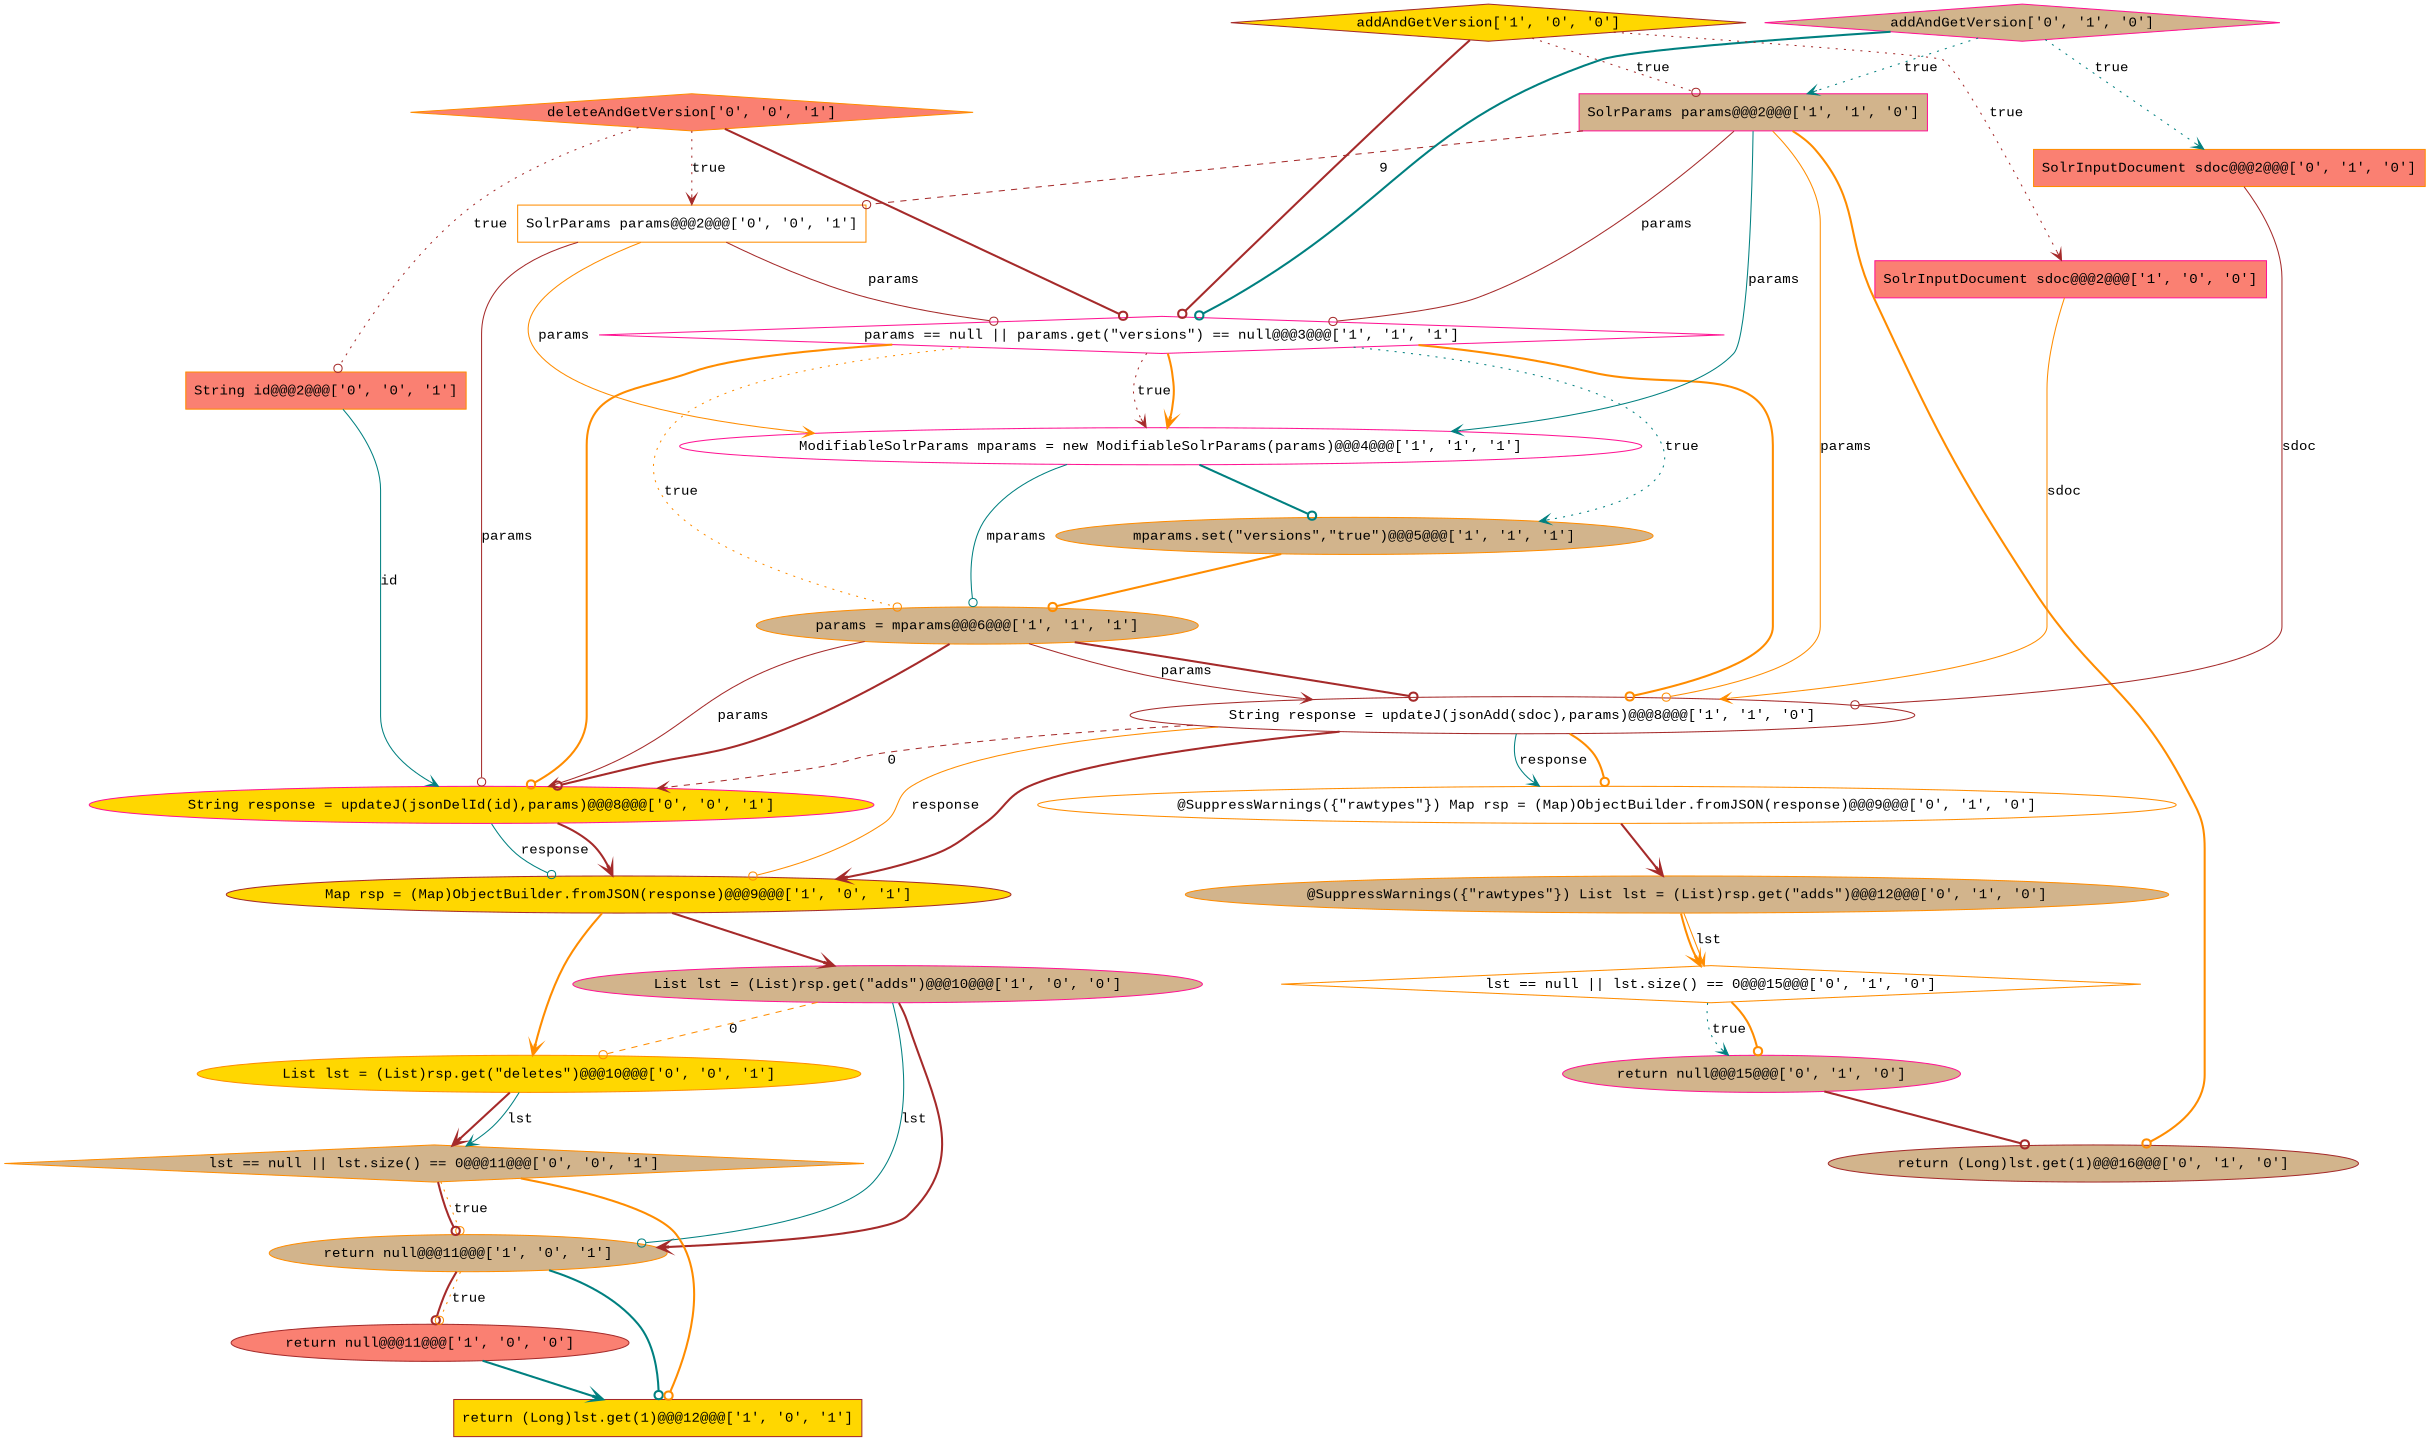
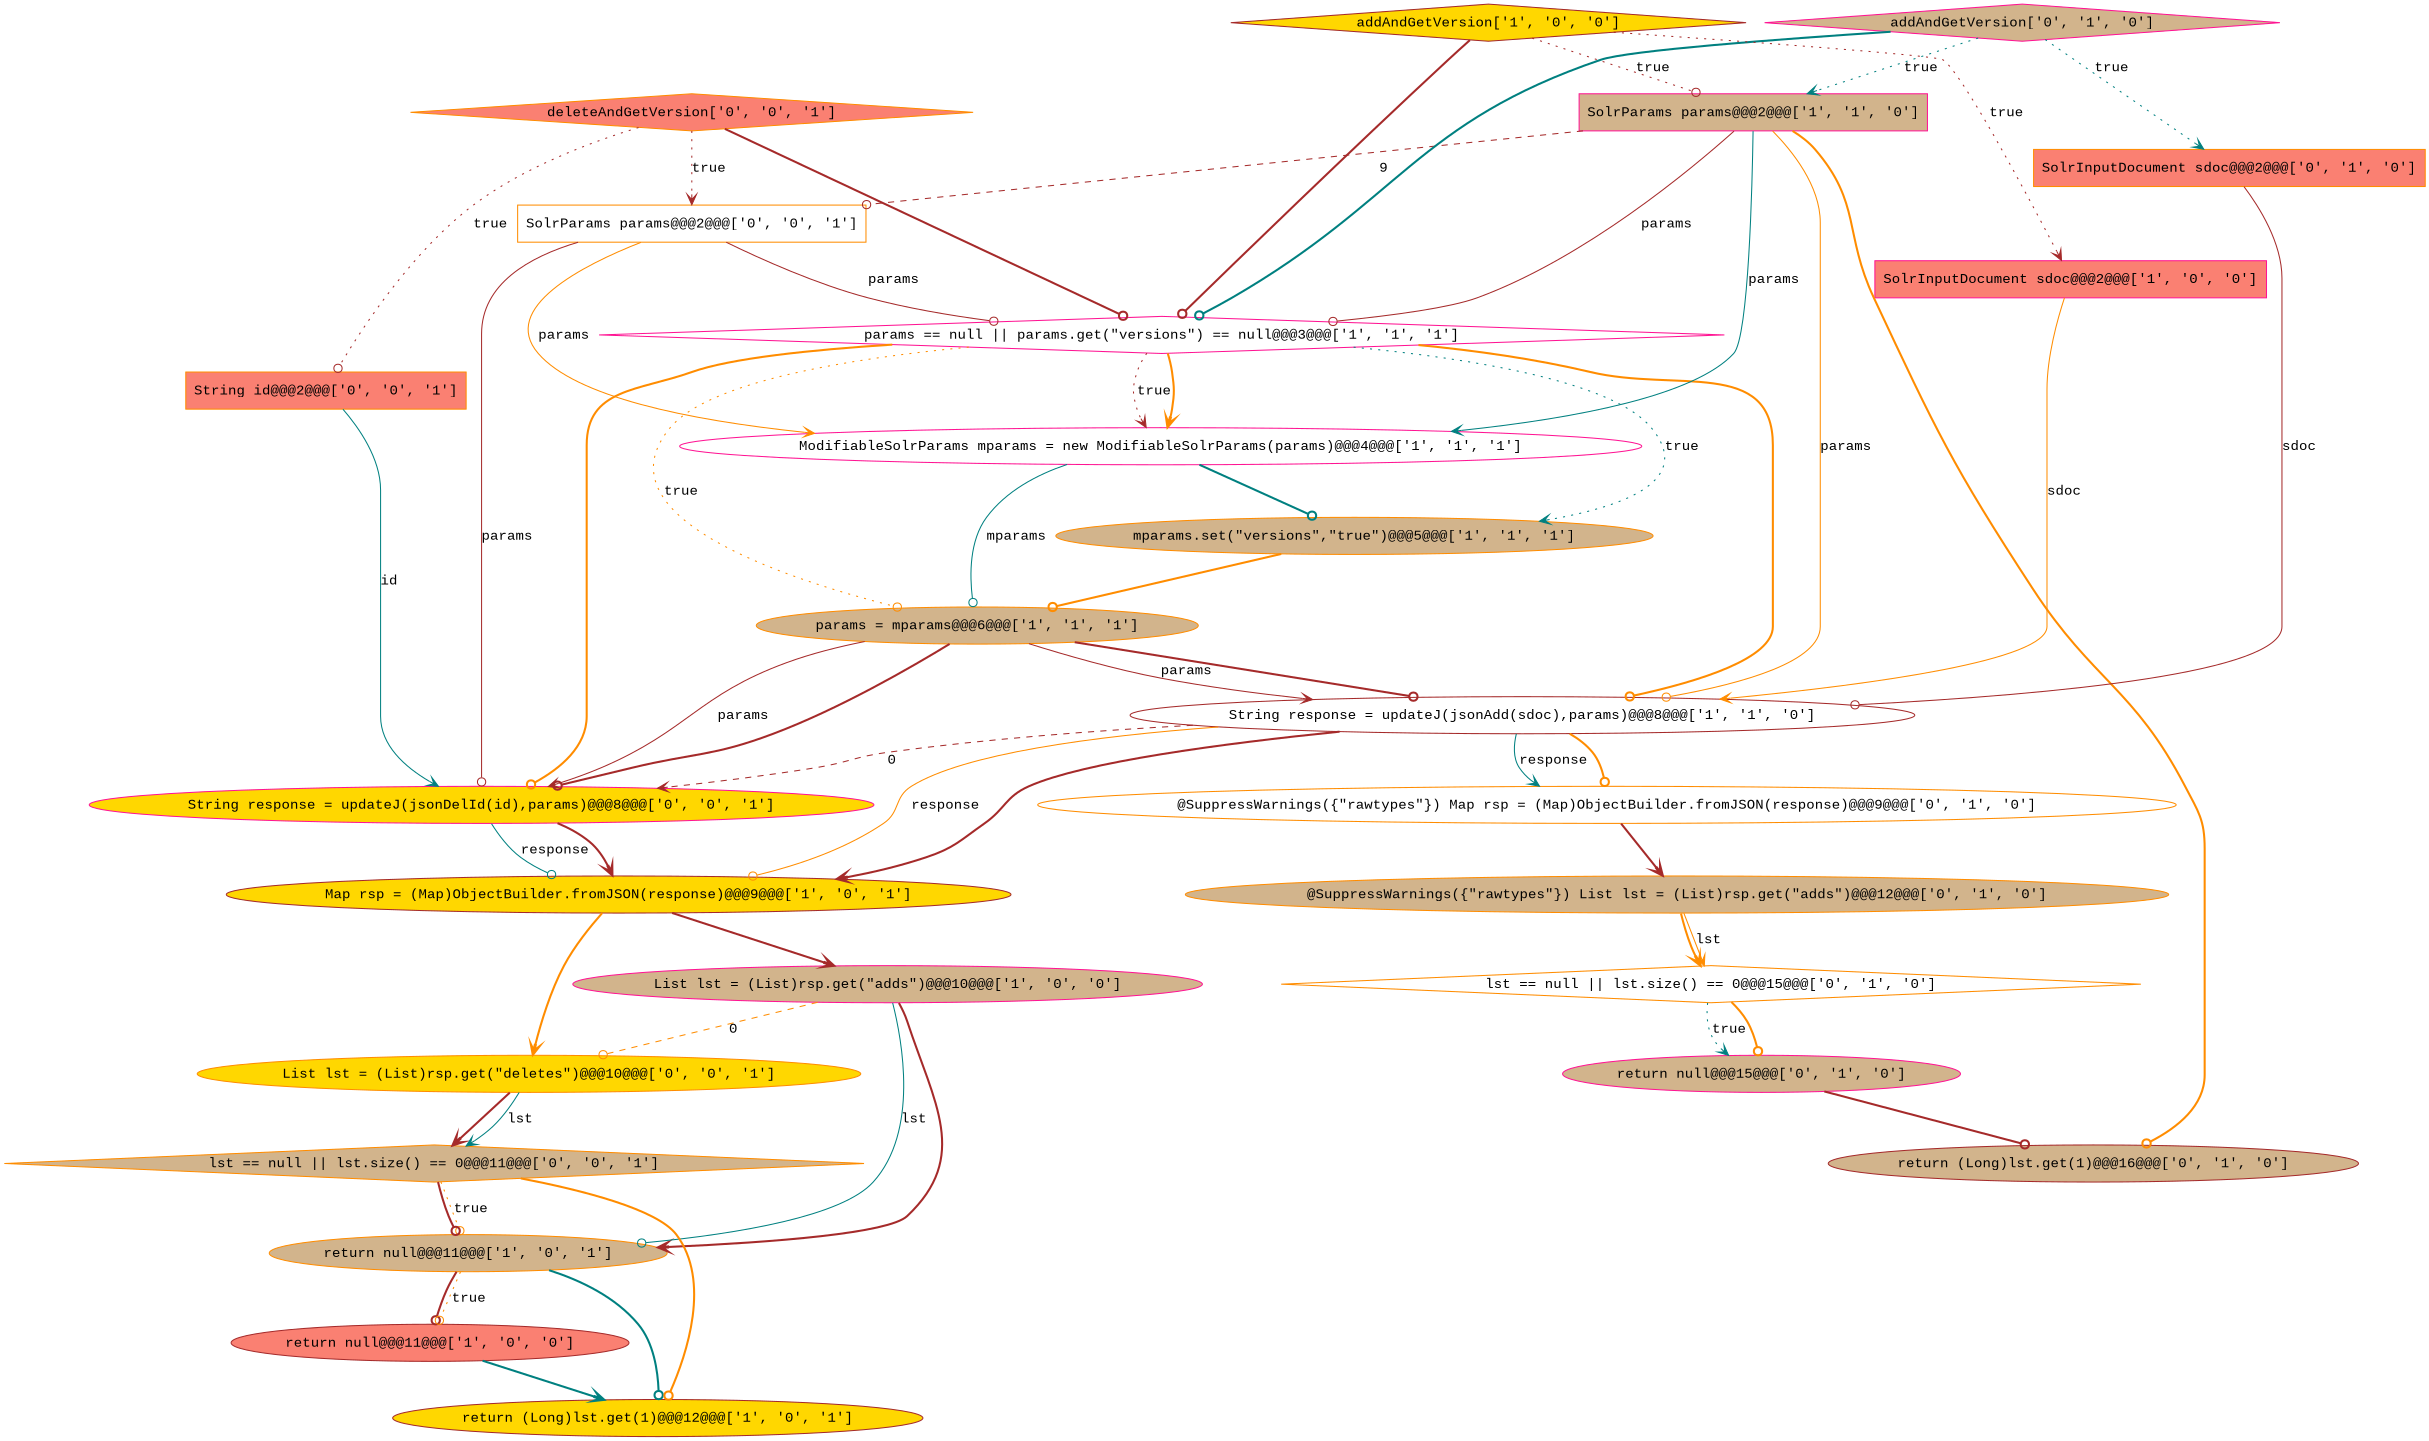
node "return (Long)lst.get(1)@@@12@@@['1', '0', '1']": shape box -> ellipse
